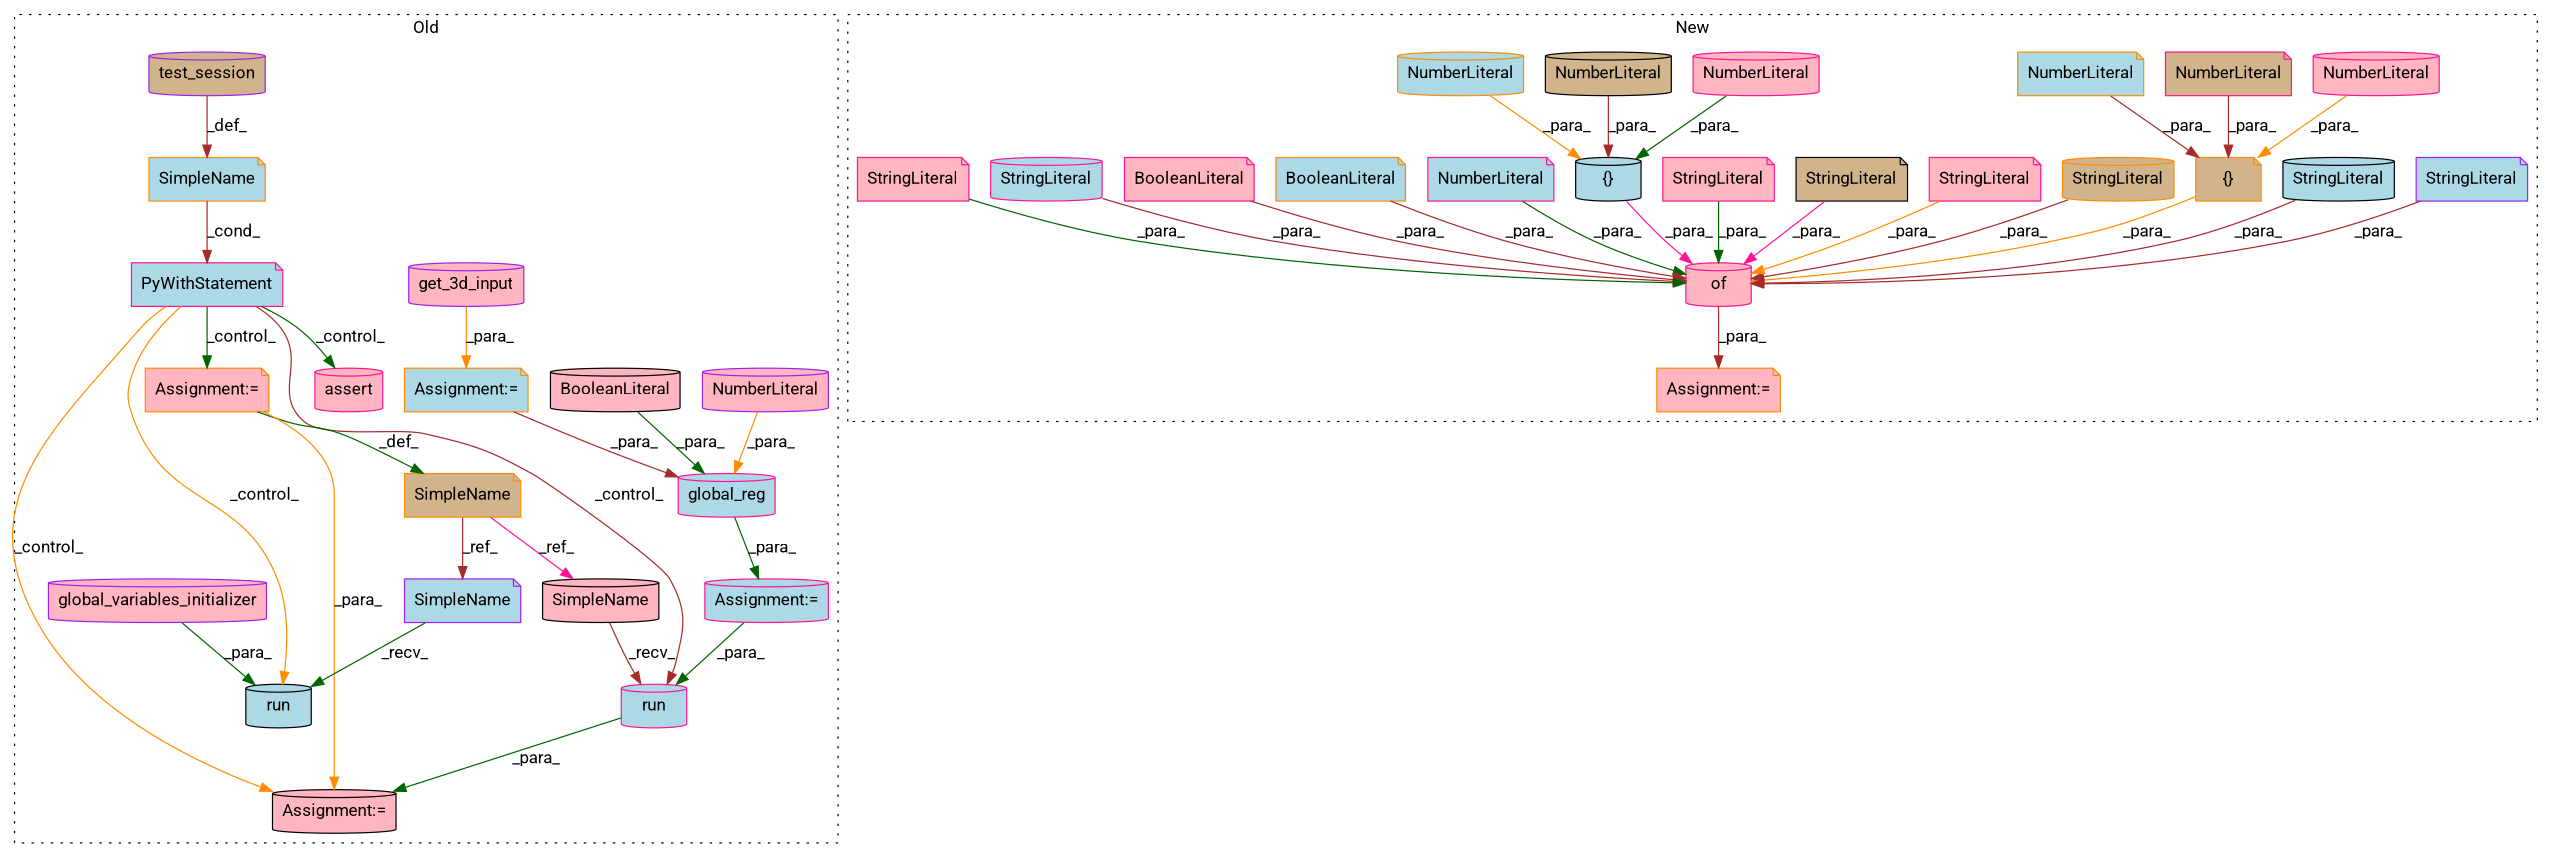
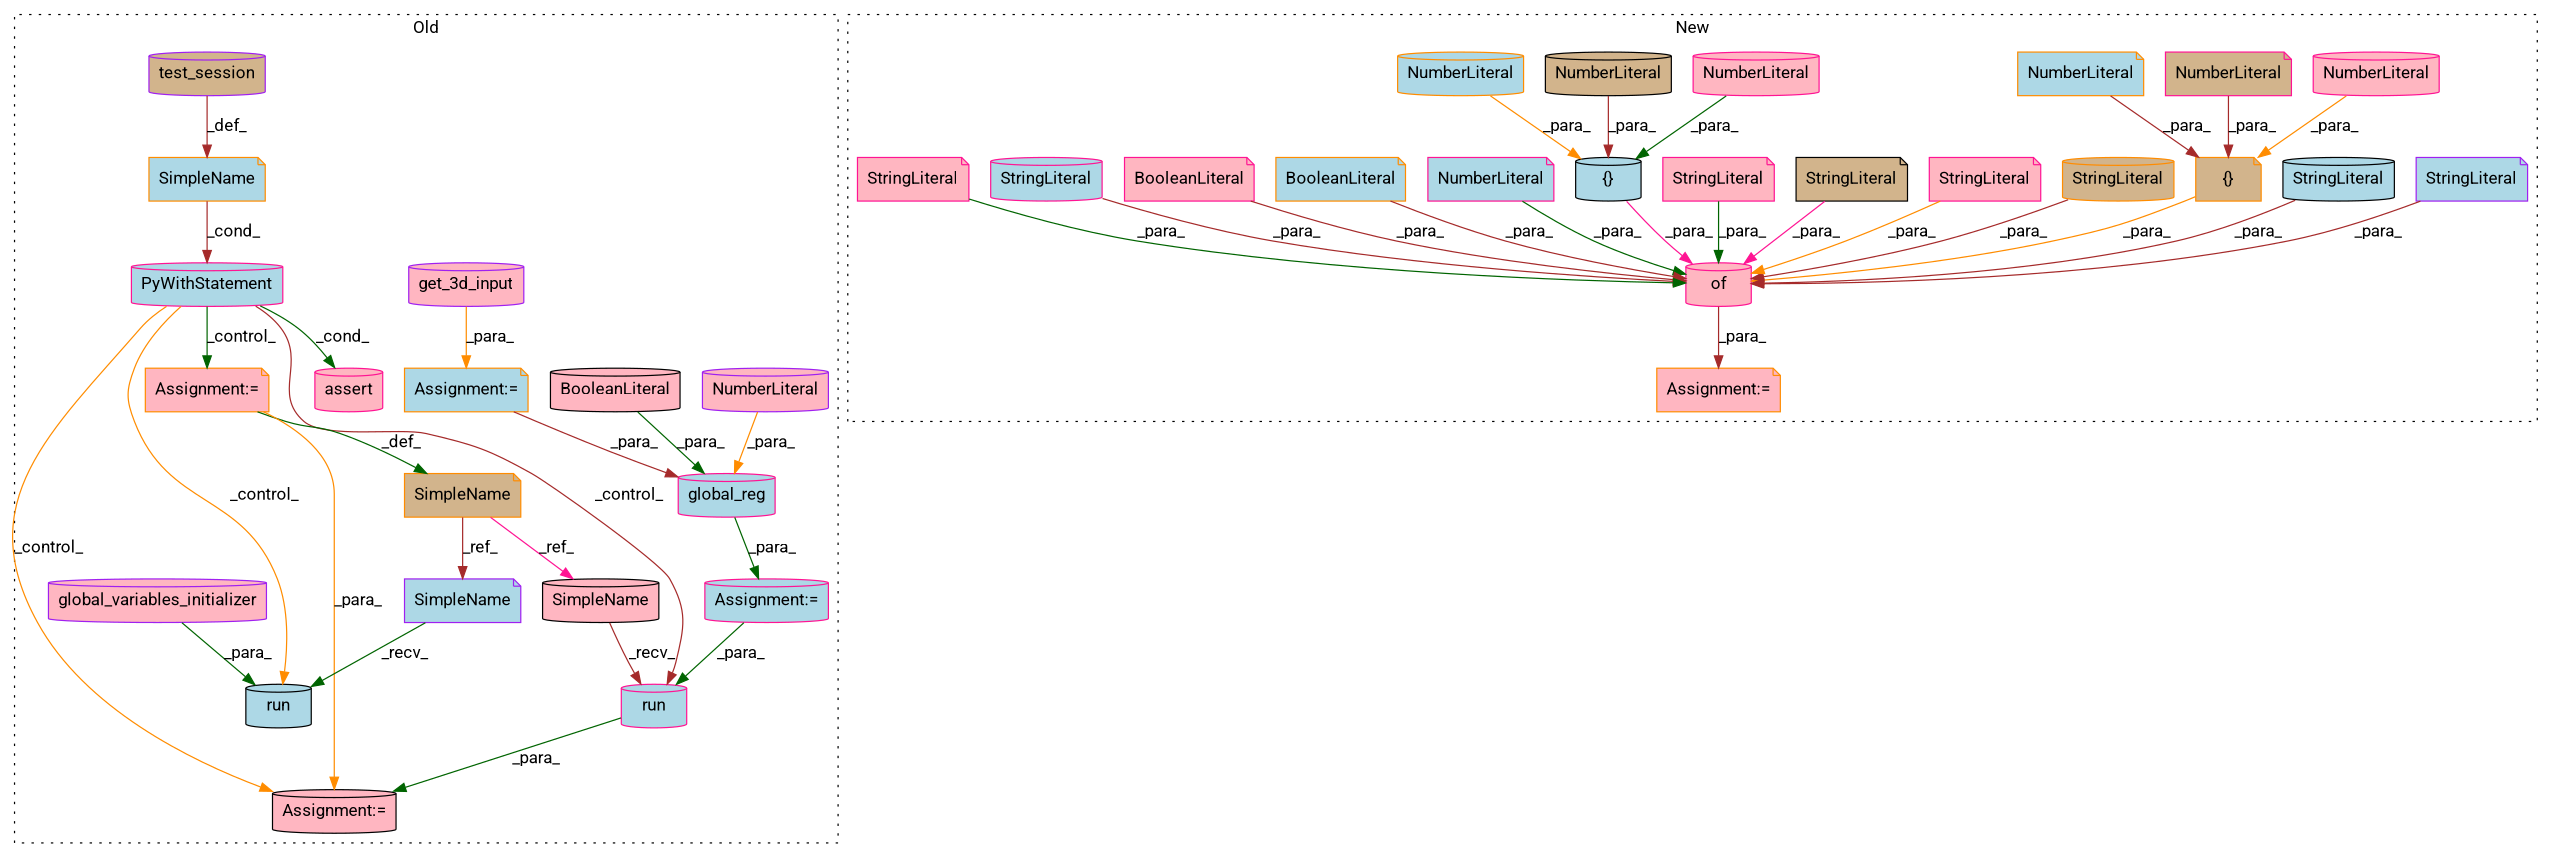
node "PyWithStatement": shape note -> cylinder
edge "PyWithStatement" -> "assert": label "_control_" -> "_cond_"
